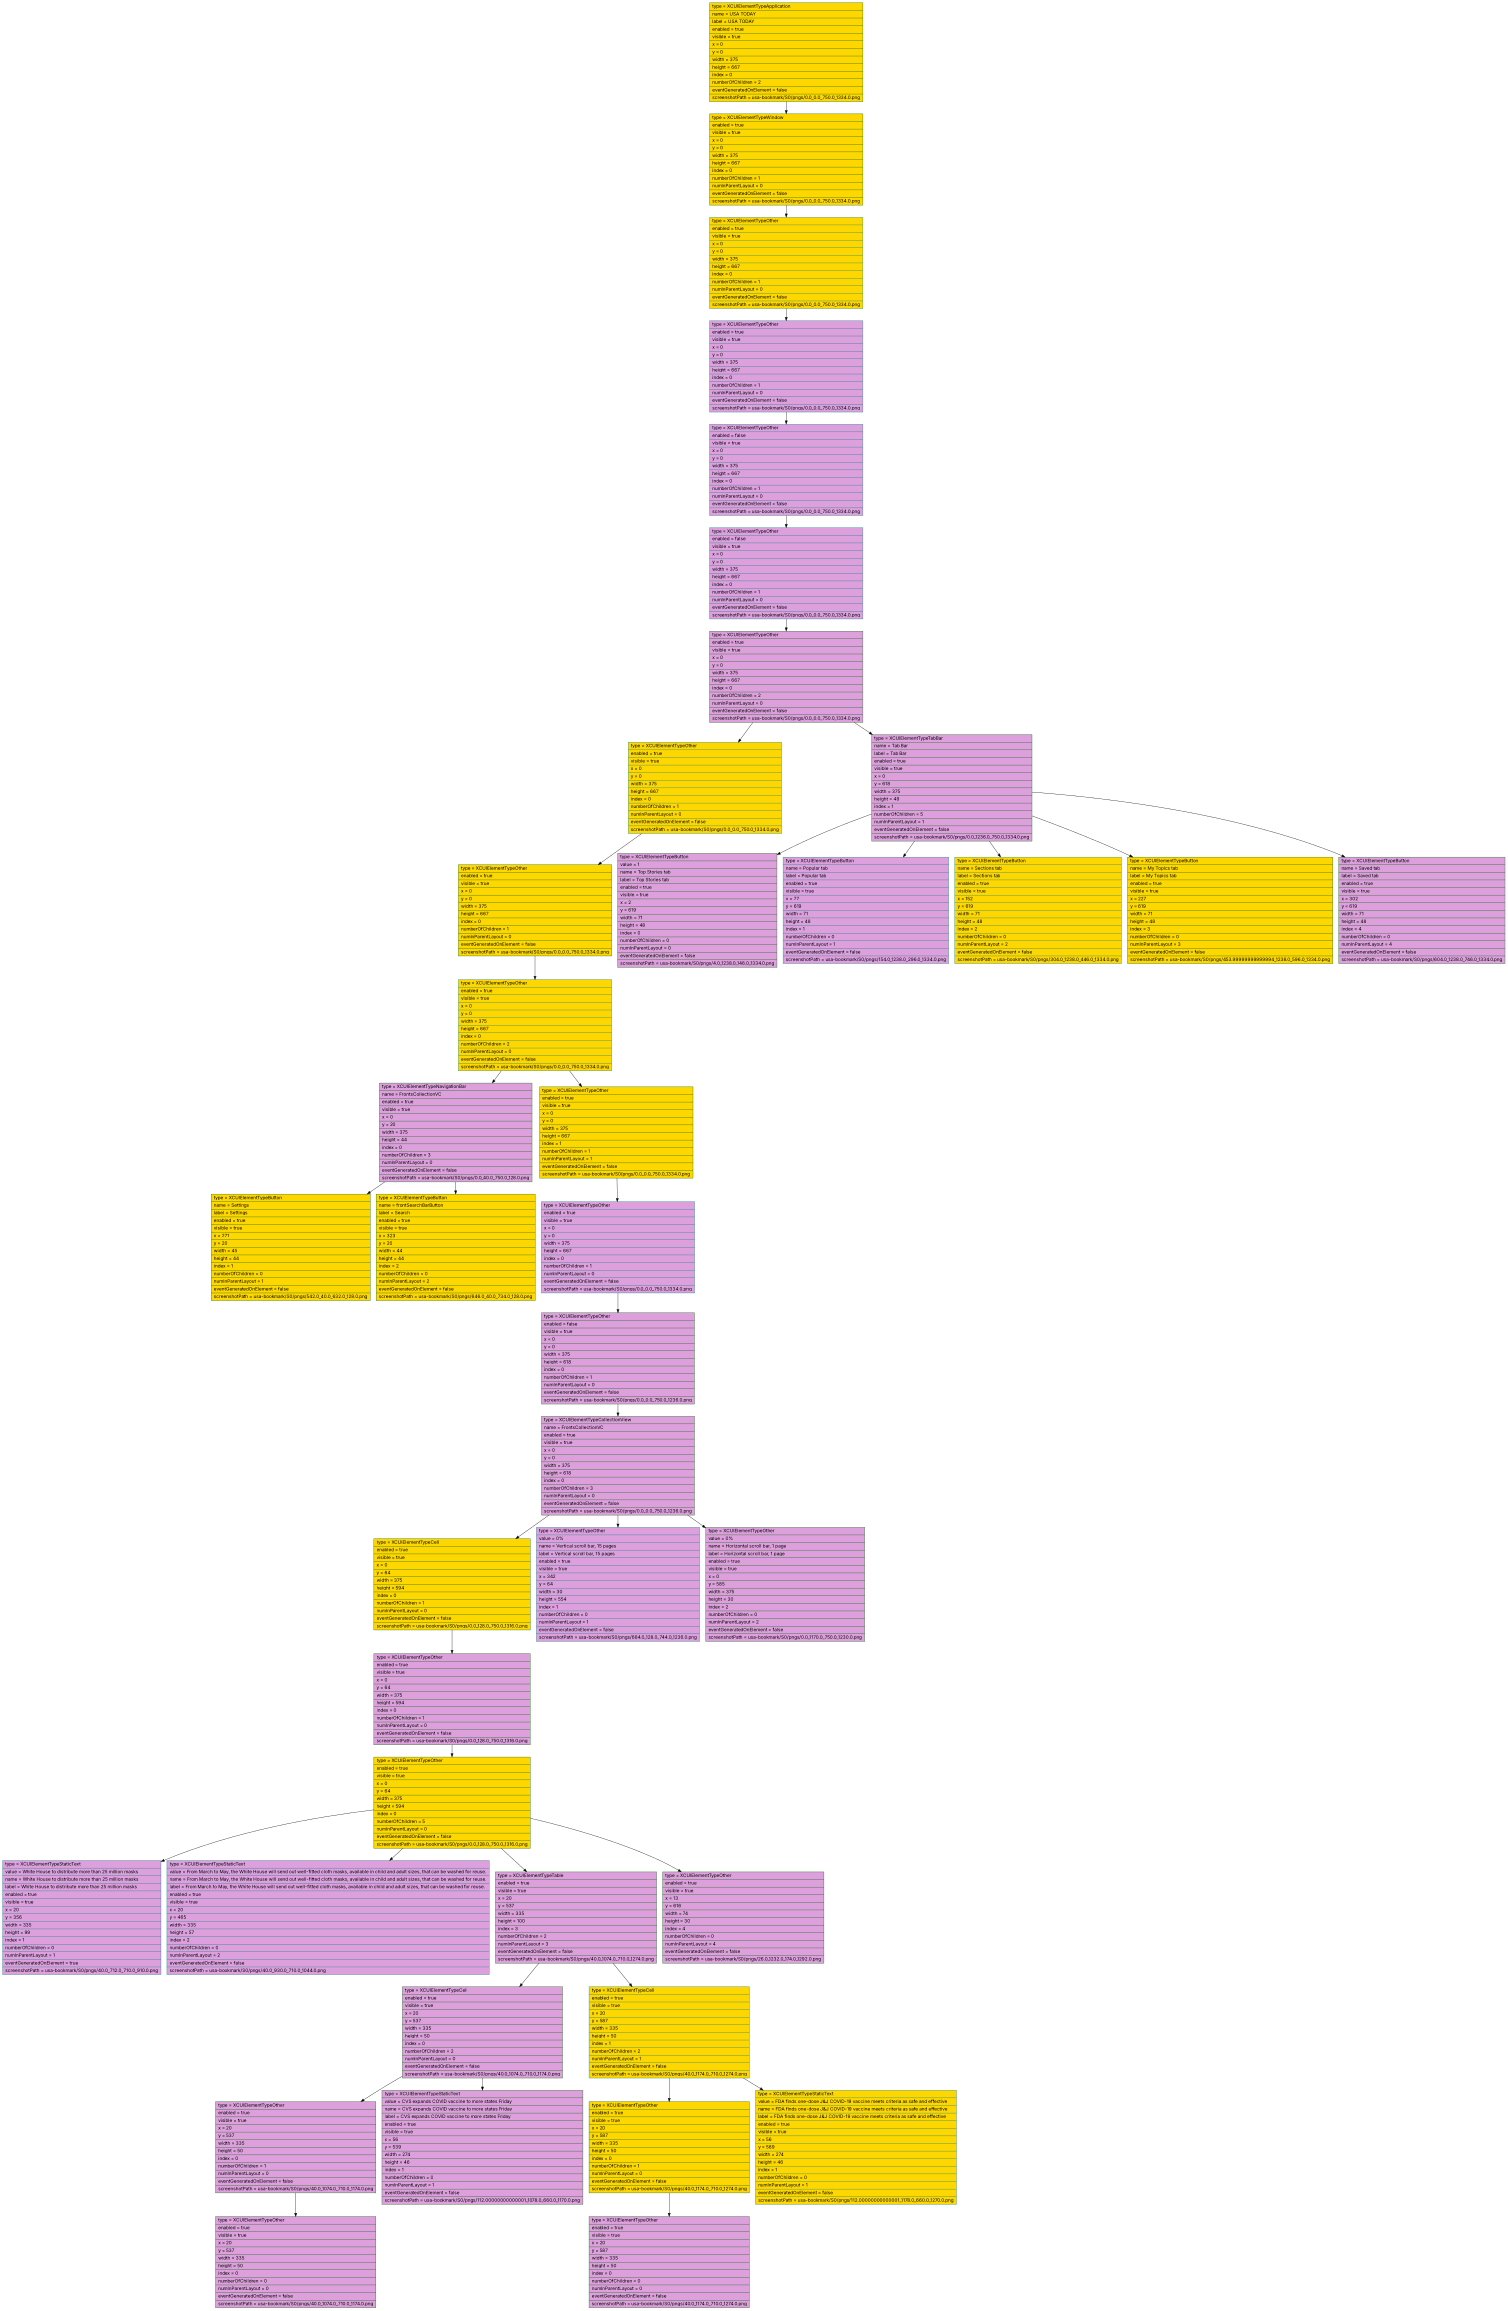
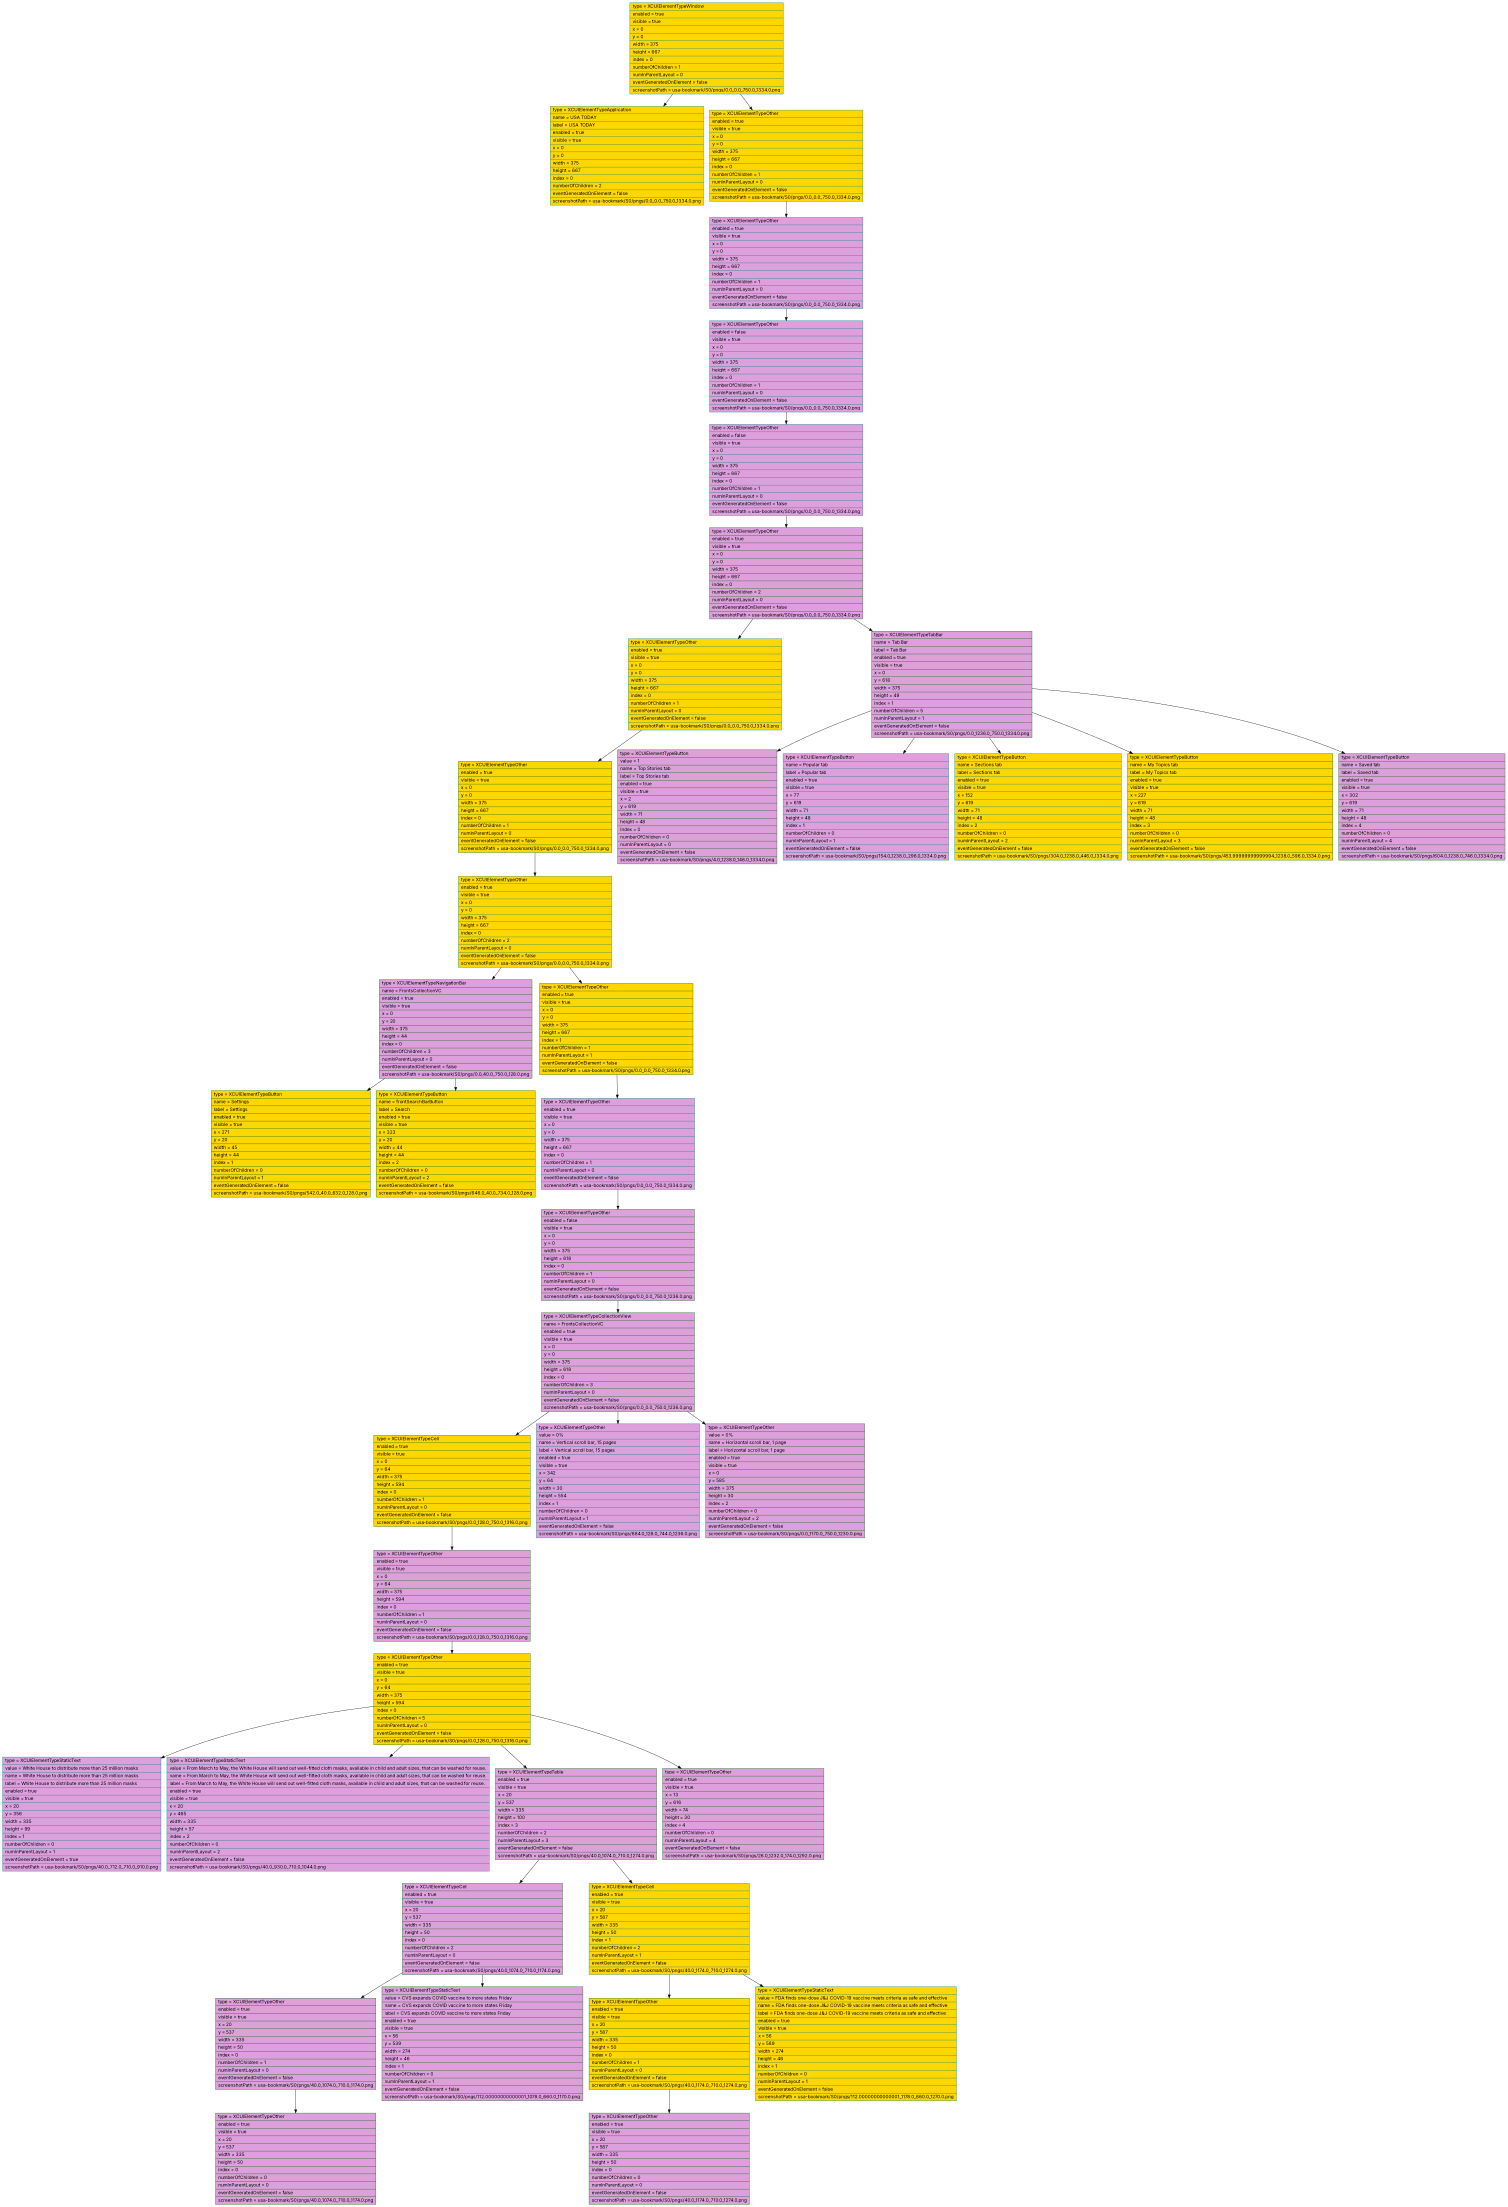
node "type = XCUIElementTypeApplication": color darkgreen -> teal
edge "type = XCUIElementTypeApplication" -> "type = XCUIElementTypeWindow": reversed
node "type = XCUIElementTypeWindow": color darkgreen -> teal
